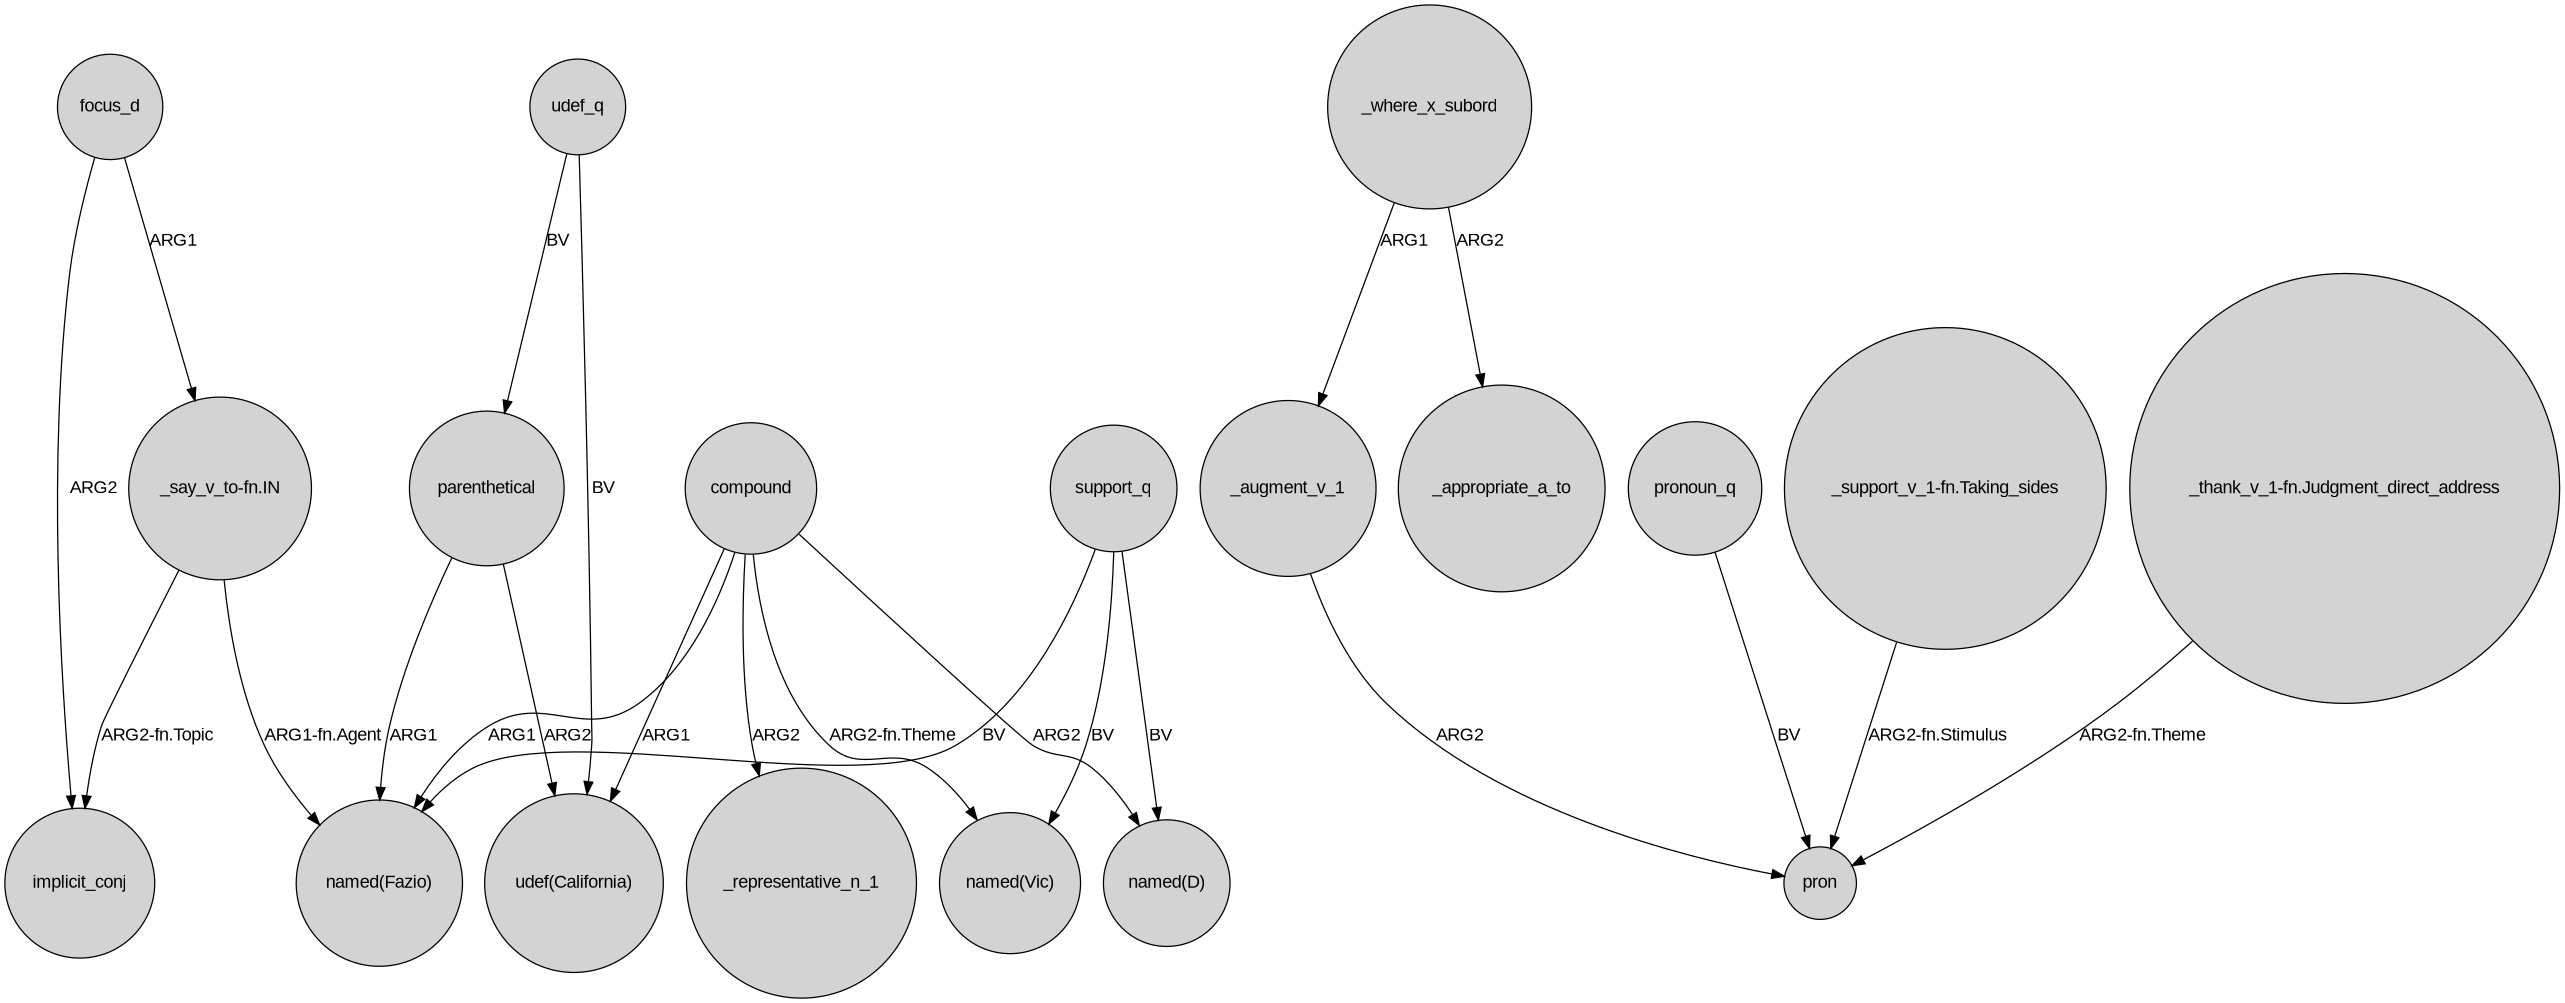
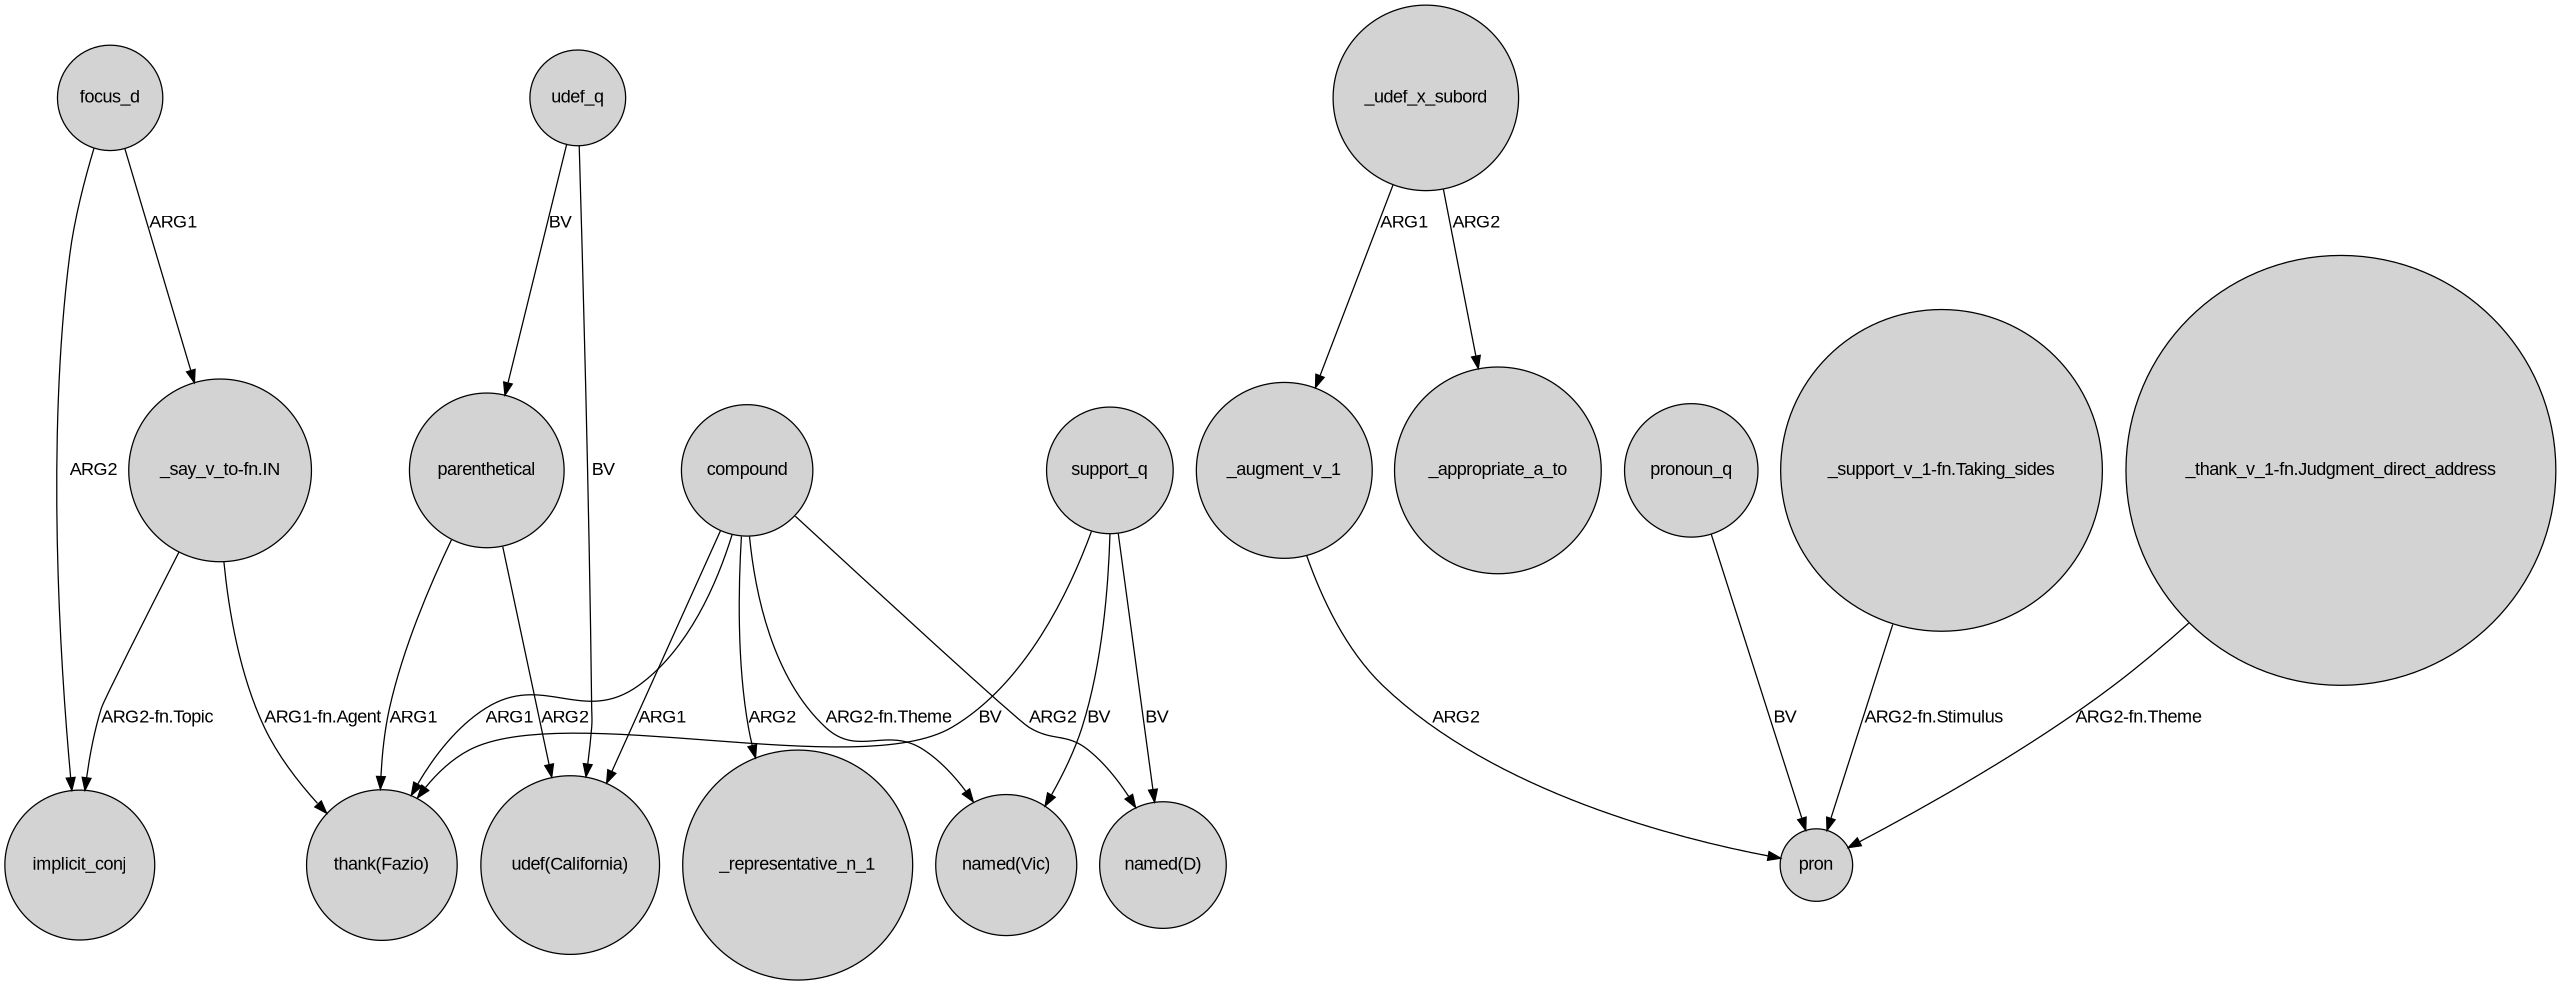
node "_where_x_subord": label "_where_x_subord" -> "_udef_x_subord"
node "named(Fazio)": label "named(Fazio)" -> "thank(Fazio)"
